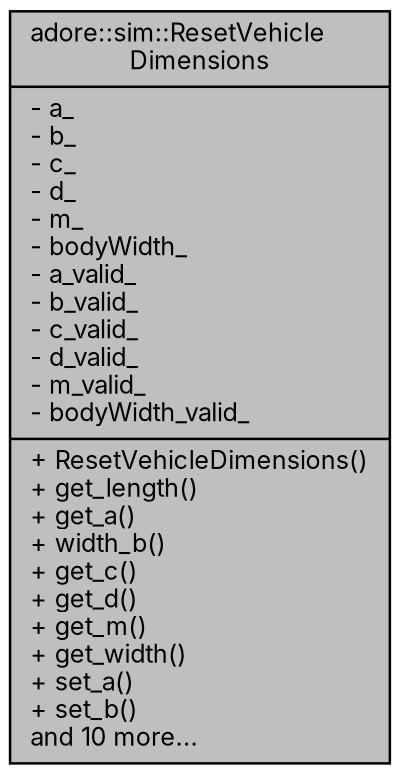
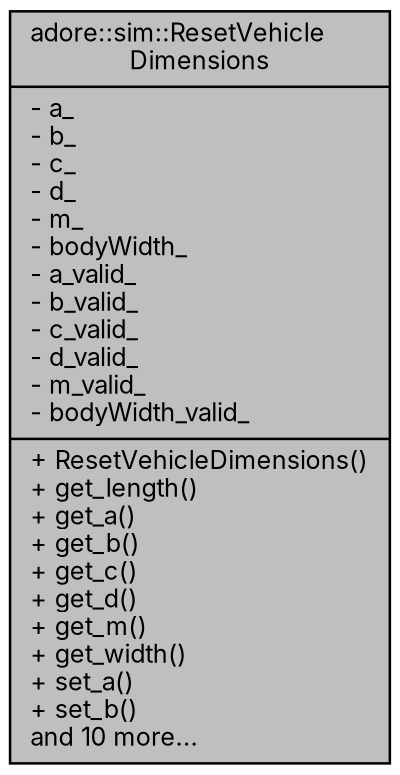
node "adore::sim::ResetVehicle": text "+ width_b()" -> "+ get_b()"
